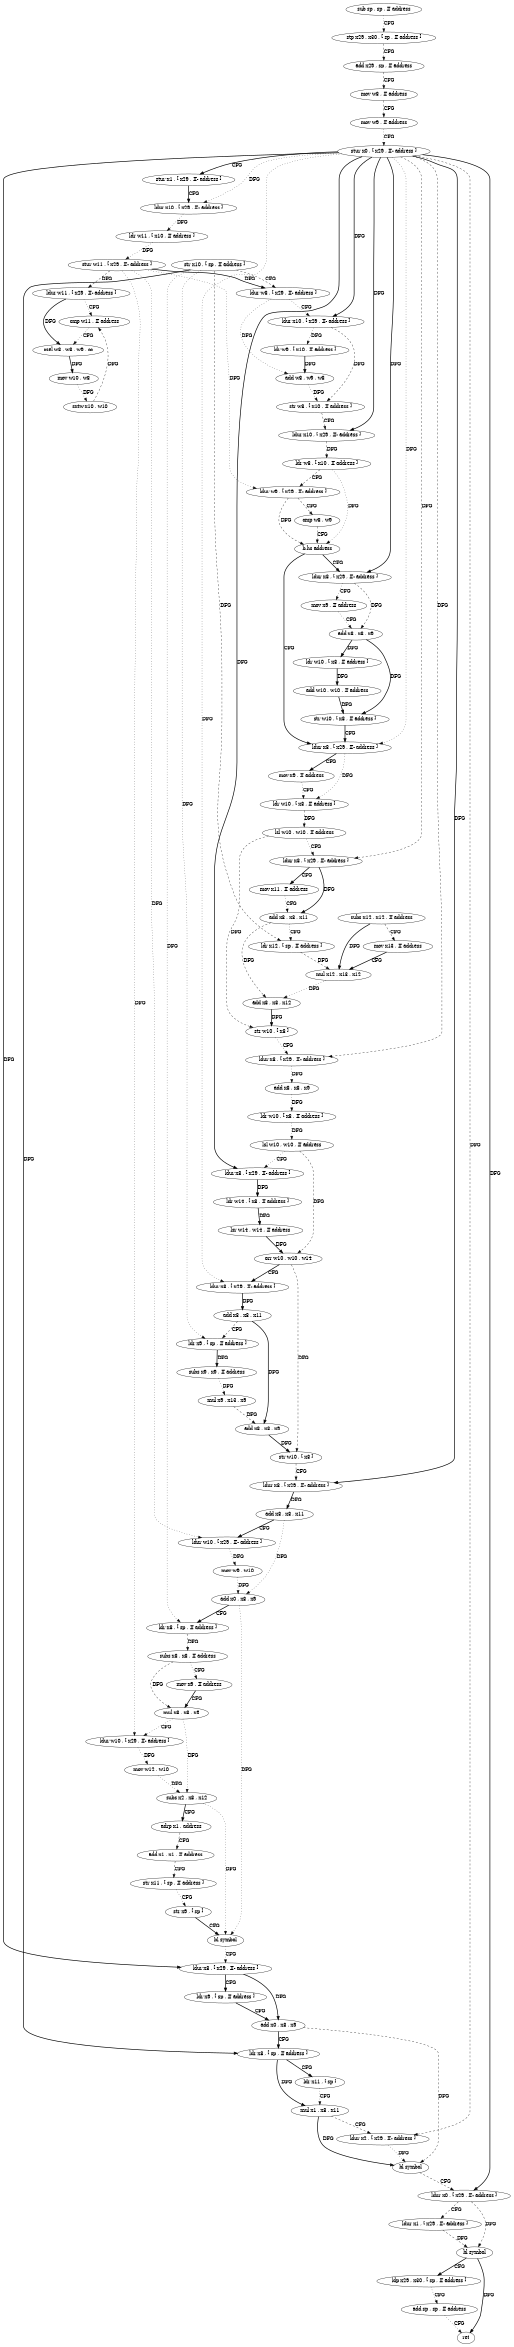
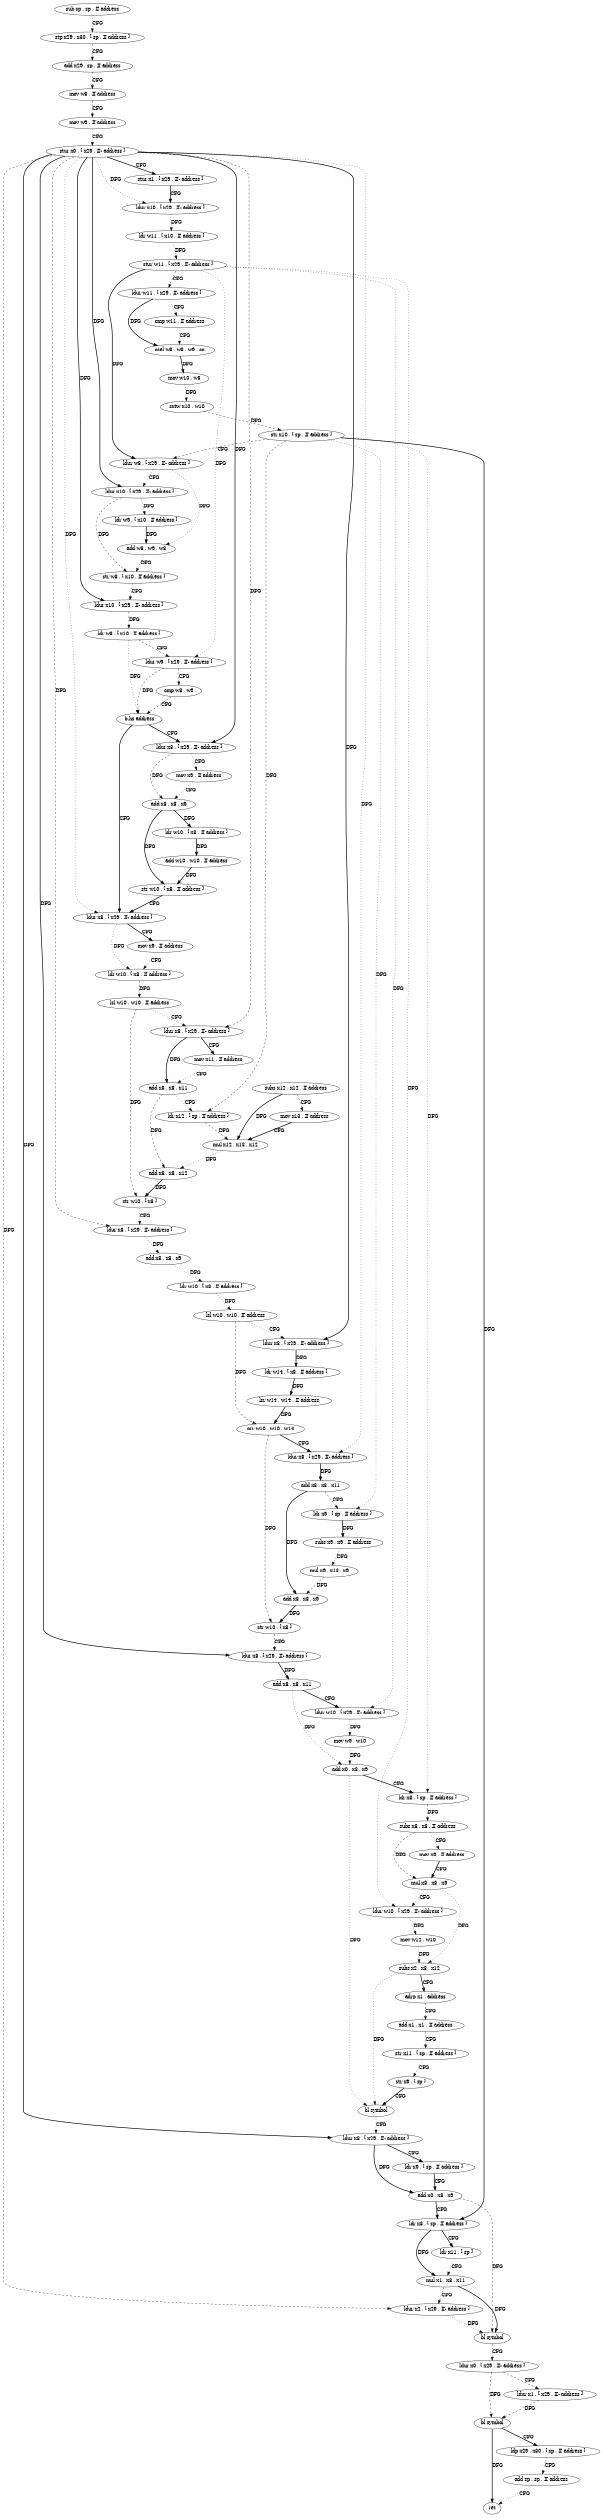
edge "stur w11 , [ x29 , #- address ]" -> "ldur w11 , [ x29 , #- address ]": label "DFG" -> "CFG"
edge "sxtw x10 , w10" -> "cmp w11 , # address": now "sxtw x10 , w10" -> "str x10 , [ sp , # address ]"
edge "stur x0 , [ x29 , #- address ]" -> "ldur x0 , [ x29 , #- address ]": removed, label "DFG"
